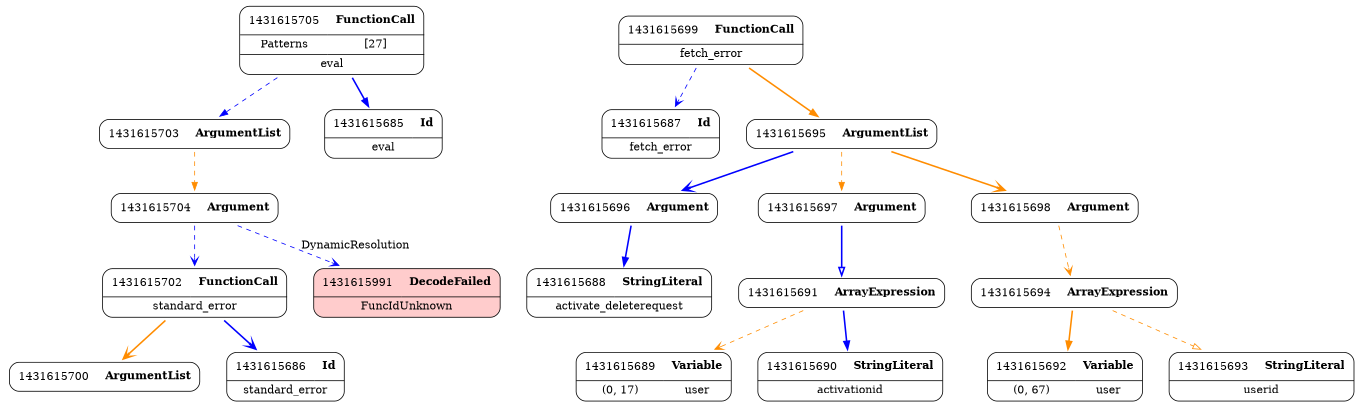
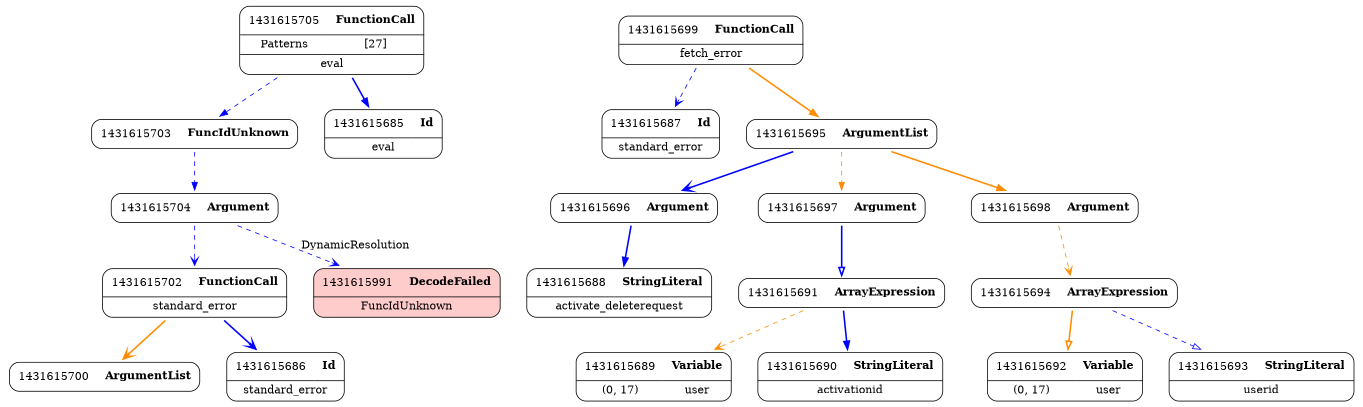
node "1431615703": text "ArgumentList" -> "FuncIdUnknown"
node "1431615687": text "fetch_error" -> "standard_error"
edge "1431615703" -> "1431615704": color darkorange -> blue
edge "1431615695" -> "1431615698": arrowhead vee -> normal
edge "1431615694" -> "1431615692": arrowhead normal -> onormal
edge "1431615694" -> "1431615693": color darkorange -> blue
node "1431615692": text "(0, 67)" -> "(0, 17)"
